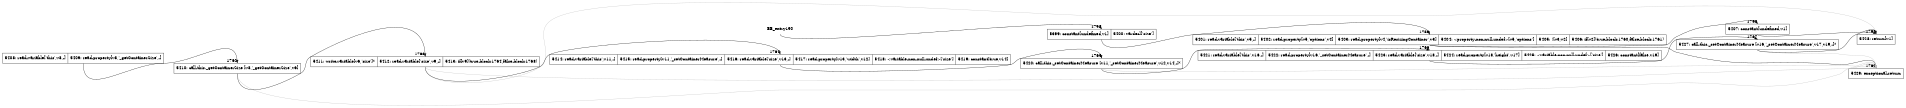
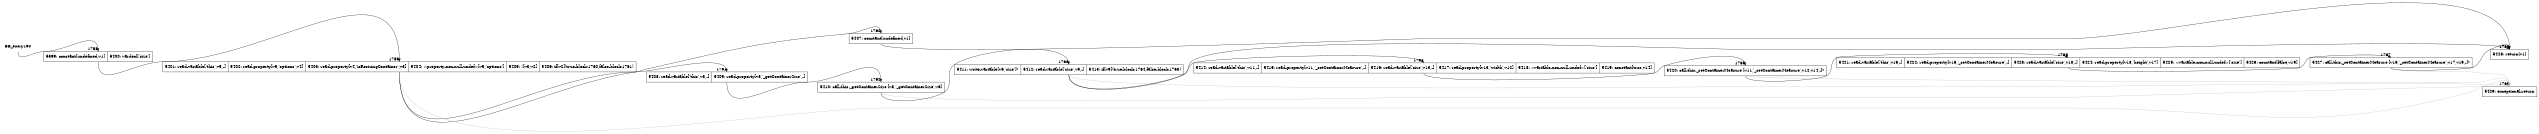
edge "5411: write-variable[v6,'size']*" -> "5428: return[v1]": color gray -> black
edge "5401: read-variable['this',v5,-]" -> "5429: exceptional-return": color black -> gray
edge "5401: read-variable['this',v5,-]" -> "5408: read-variable['this',v8,-]": added
